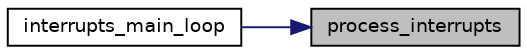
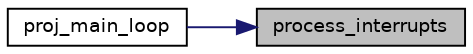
node "interrupts_main_loop": label "interrupts_main_loop" -> "proj_main_loop"
